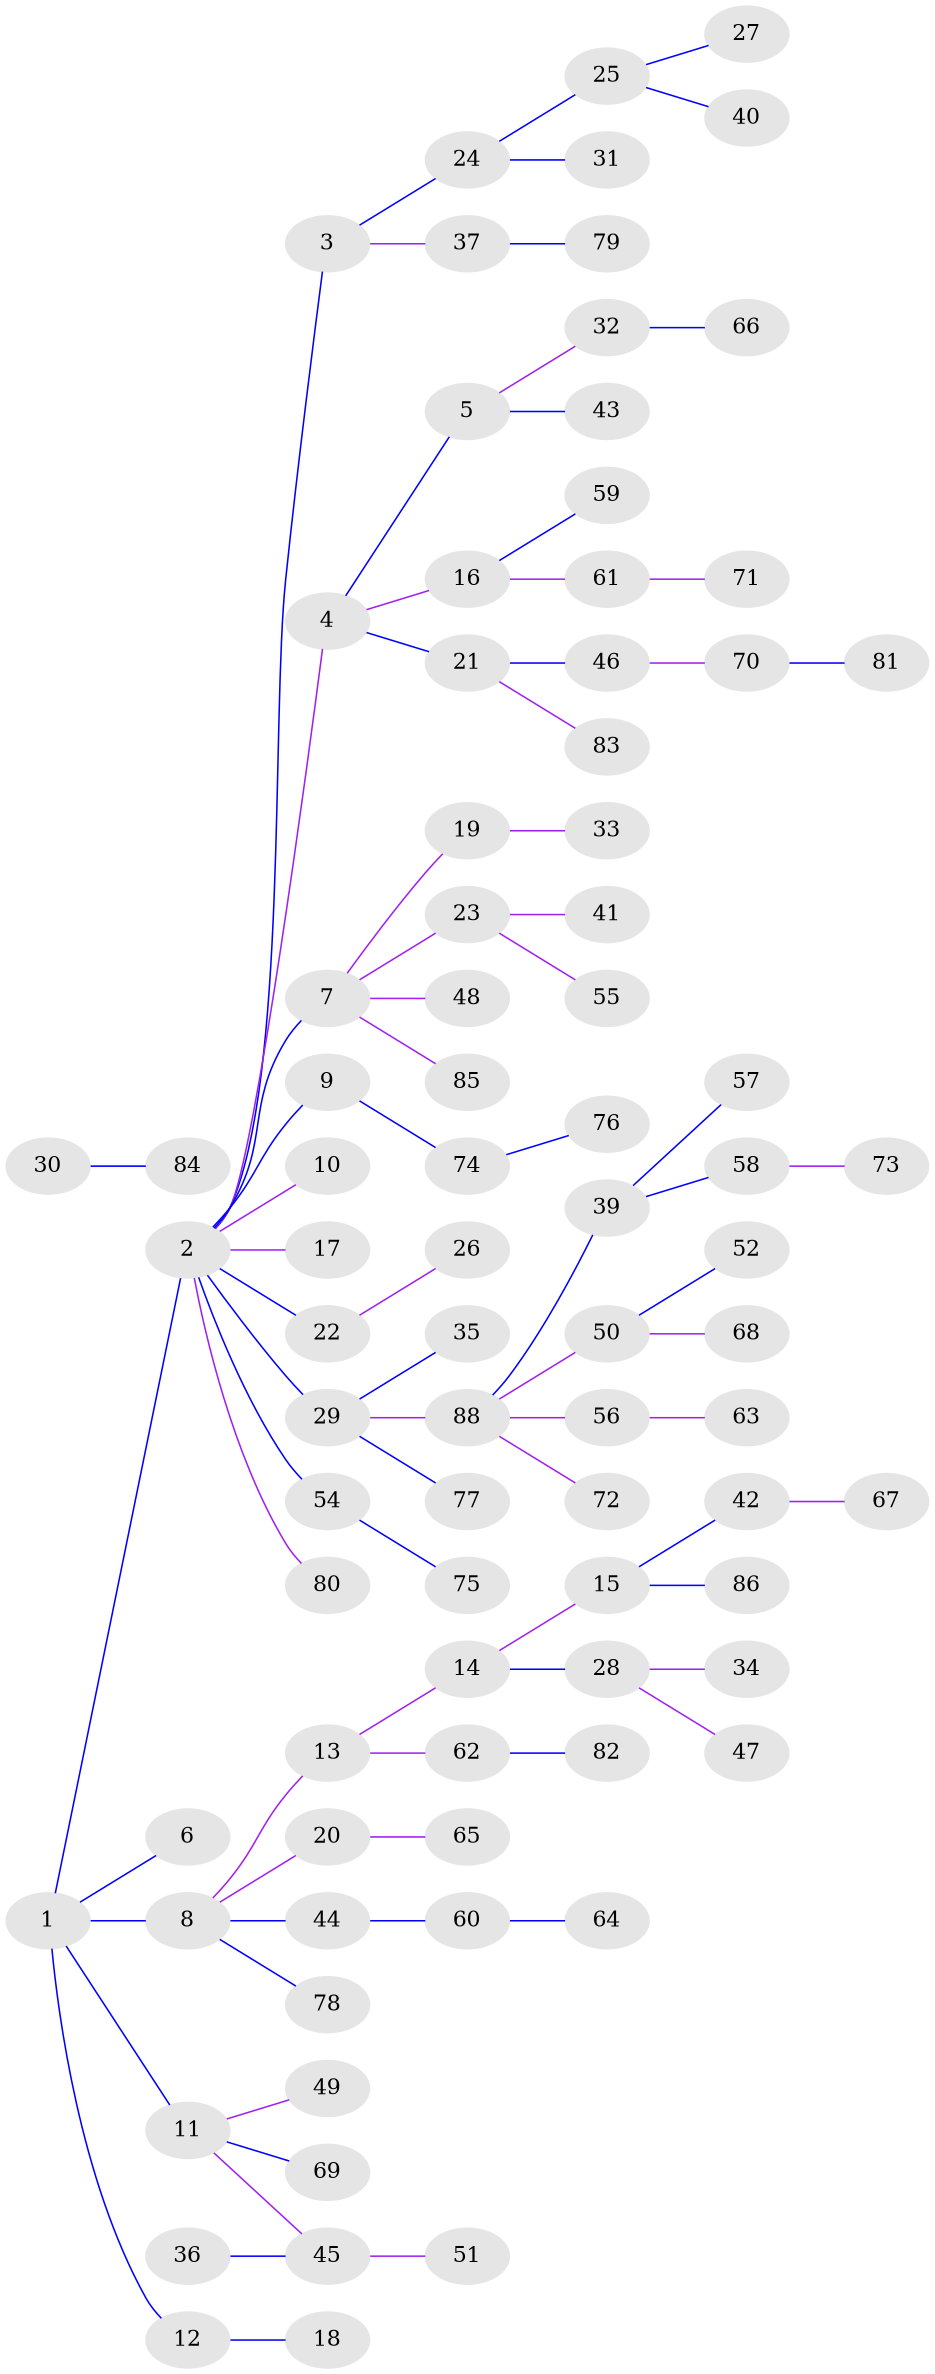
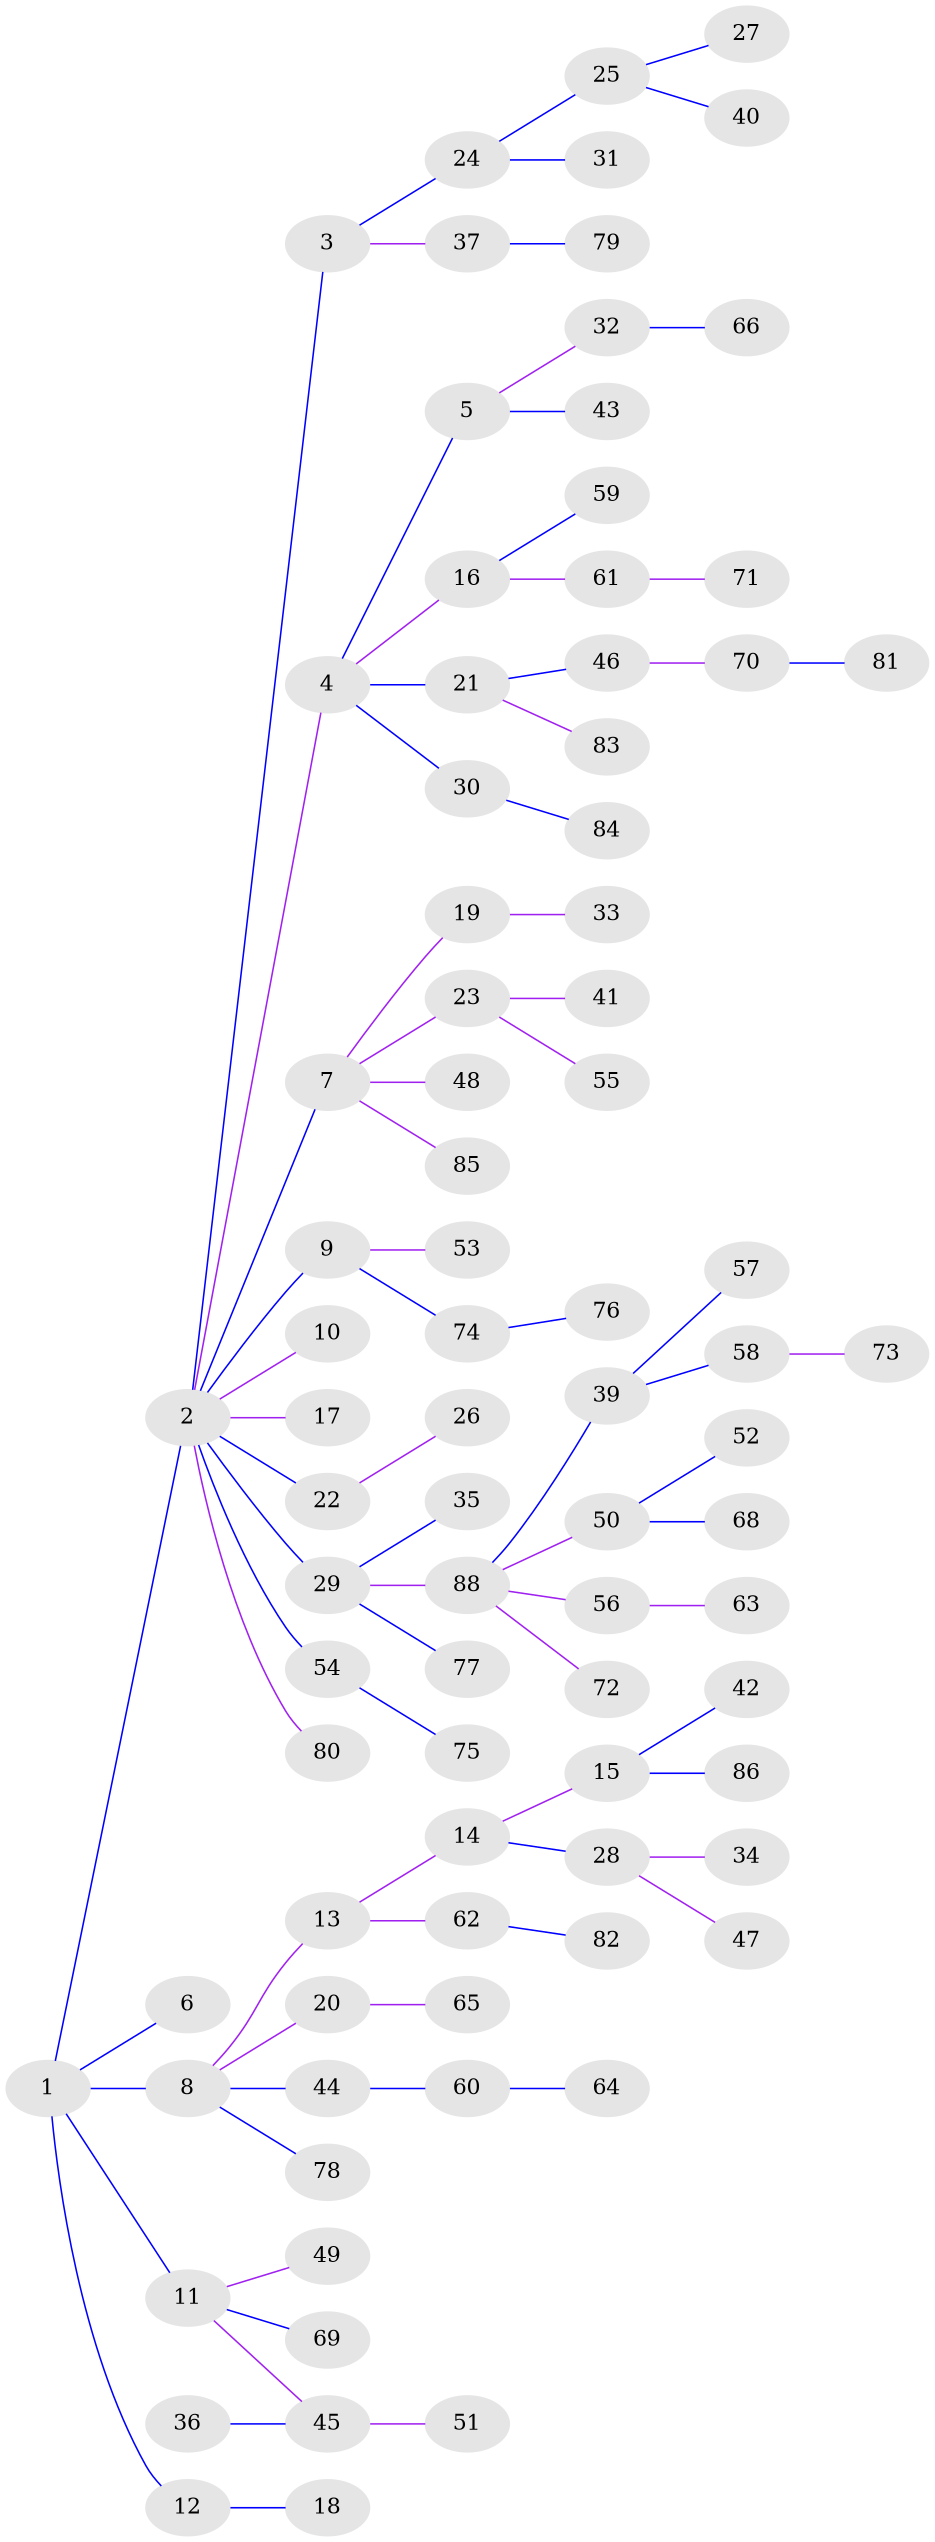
edge "4" -- "30": added
node "53": added
edge "50" -- "68": color purple -> blue
node "67": removed
